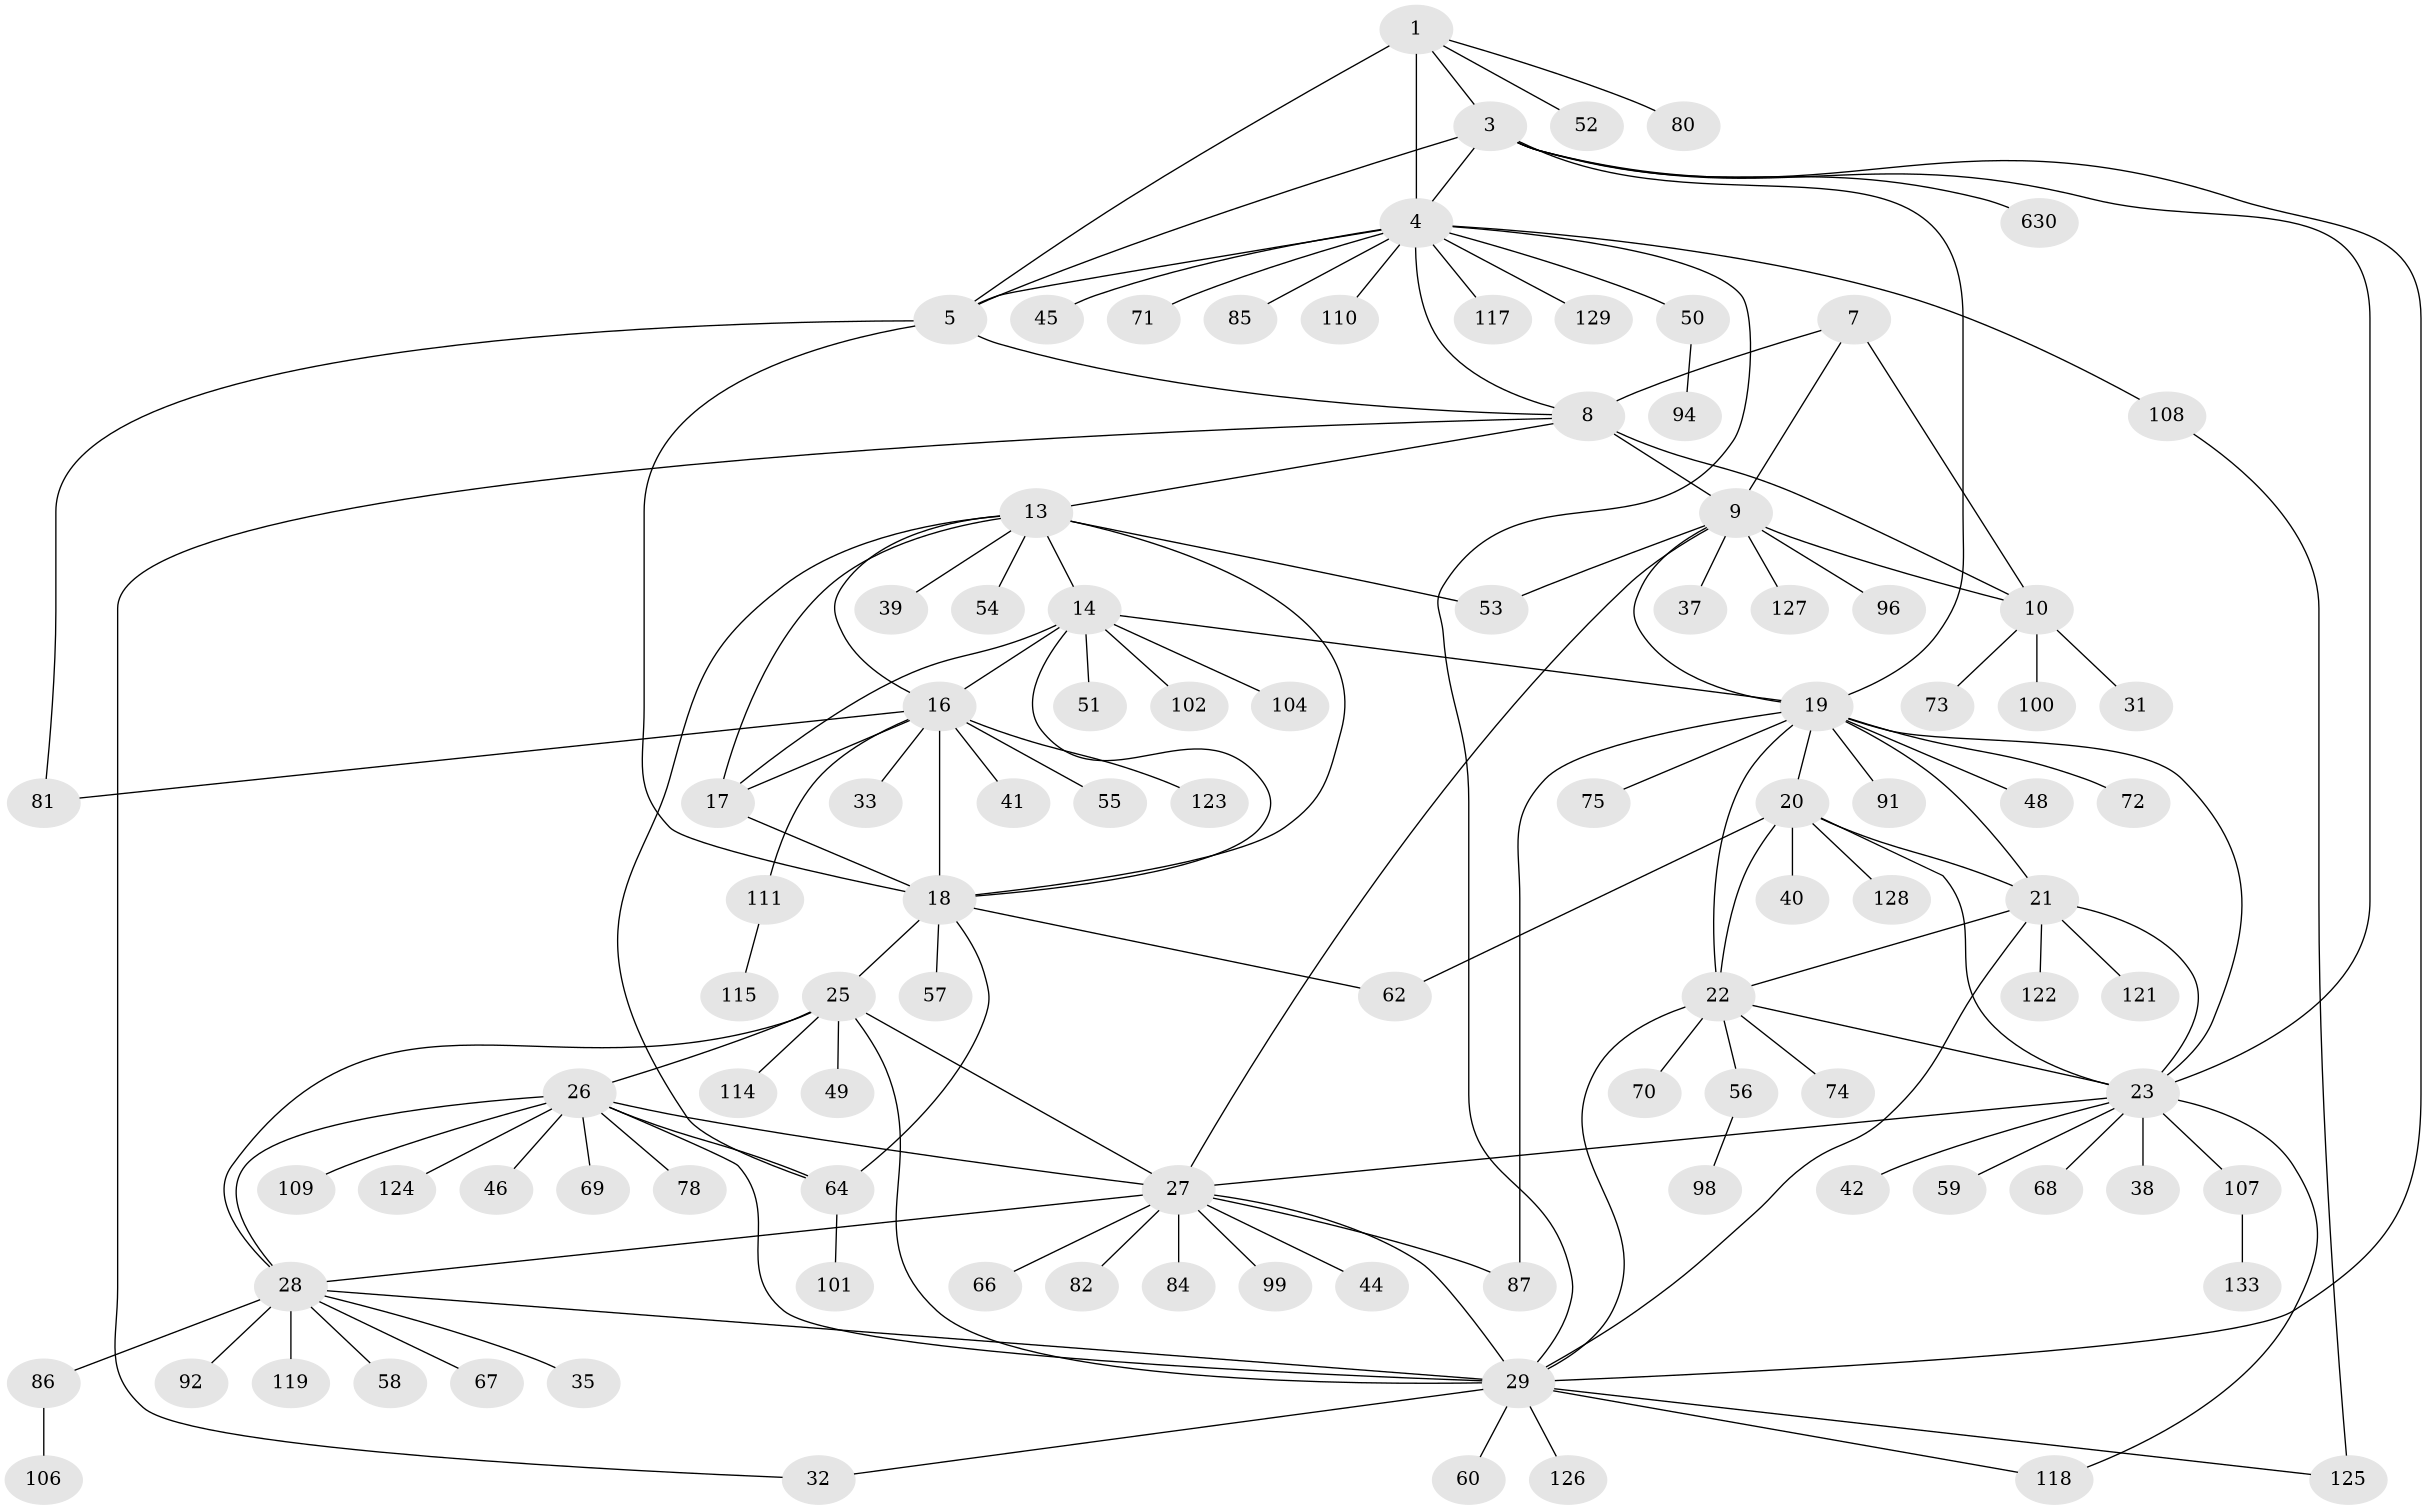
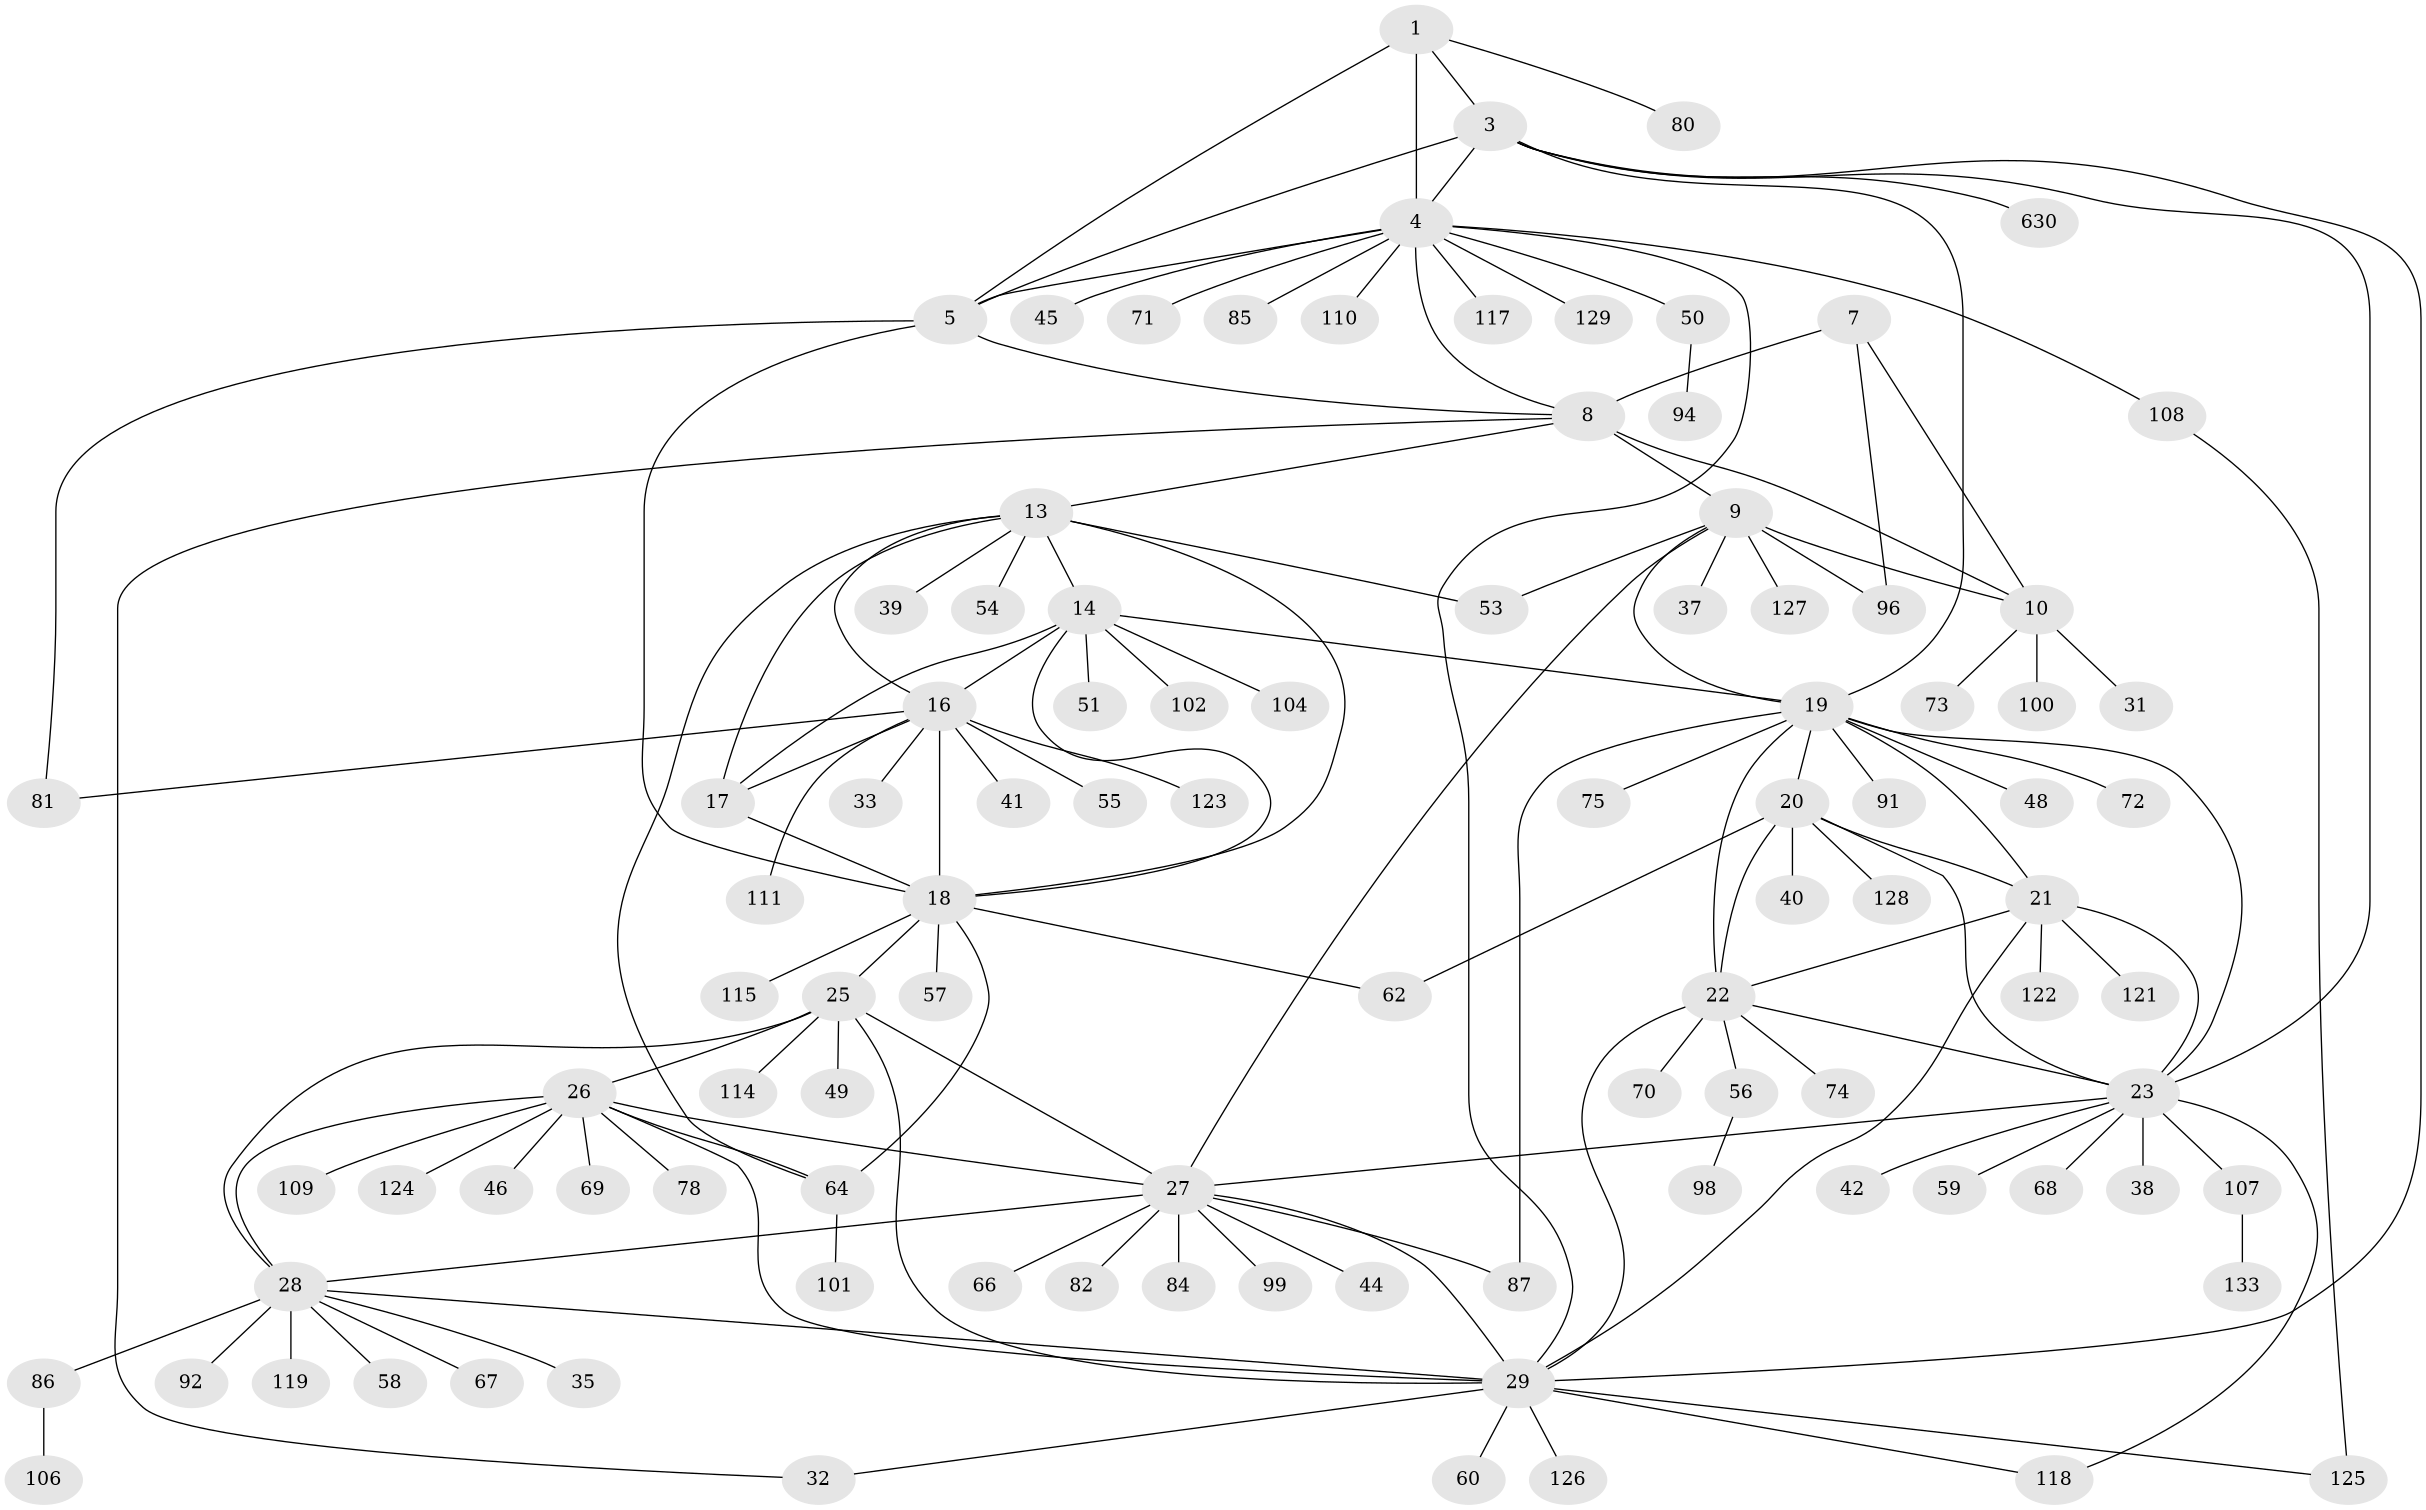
node "52": removed
edge "7" -- "9": now "7" -- "96"
edge "111" -- "115": now "18" -- "115"
